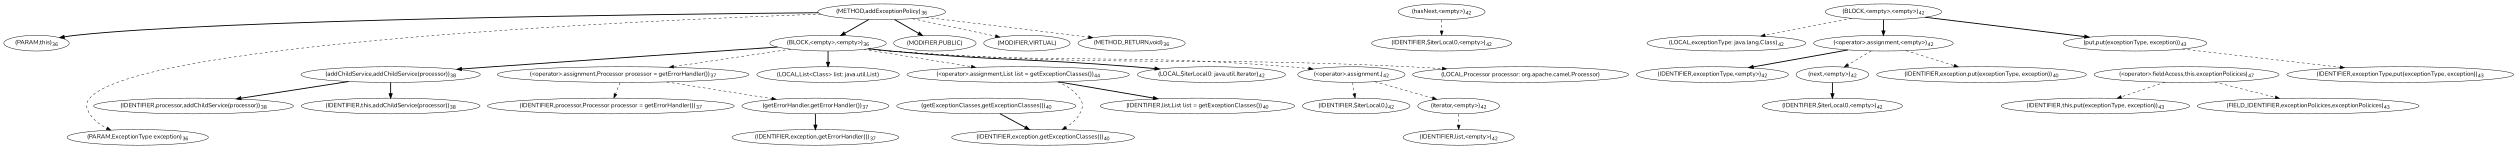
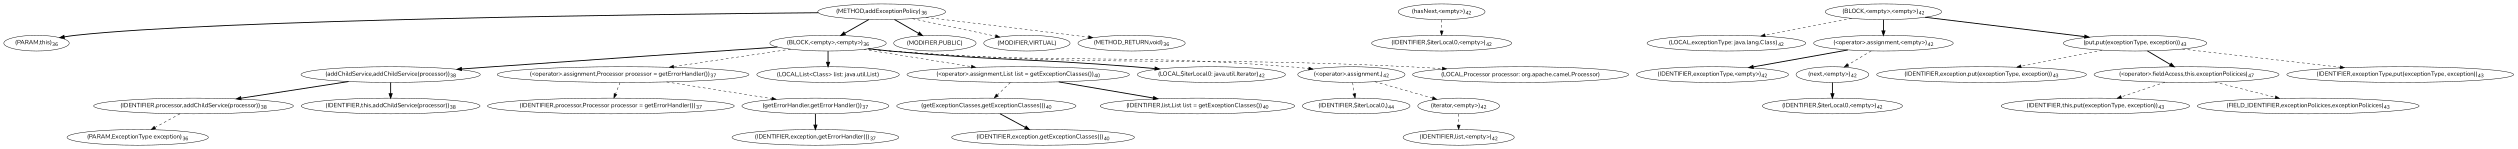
edge "(METHOD,addExceptionPolicy)" -> "(PARAM,ExceptionType exception)": now "(IDENTIFIER,processor,addChildService(processor))" -> "(PARAM,ExceptionType exception)"
edge "(<operator>.assignment,<empty>)" -> "(IDENTIFIER,exception,put(exceptionType, exception))": now "(put,put(exceptionType, exception))" -> "(IDENTIFIER,exception,put(exceptionType, exception))"
edge "(put,put(exceptionType, exception))" -> "(<operator>.fieldAccess,this.exceptionPolicices)": added
node "(<operator>.assignment,List list = getExceptionClasses())": text "44" -> "40"
node "(IDENTIFIER,exception,put(exceptionType, exception))": text "40" -> "43"
edge "(<operator>.assignment,List list = getExceptionClasses())" -> "(IDENTIFIER,exception,getExceptionClasses())": now "(<operator>.assignment,List list = getExceptionClasses())" -> "(getExceptionClasses,getExceptionClasses())"
node "(IDENTIFIER,$iterLocal0,)": text "42" -> "44"
